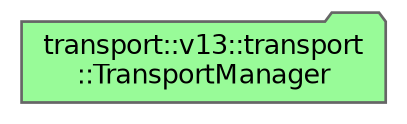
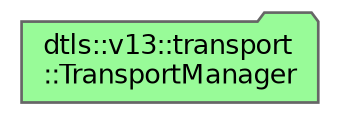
node "transport::v13::transport ::TransportManager": label "transport::v13::transport ::TransportManager" -> "dtls::v13::transport ::TransportManager"
